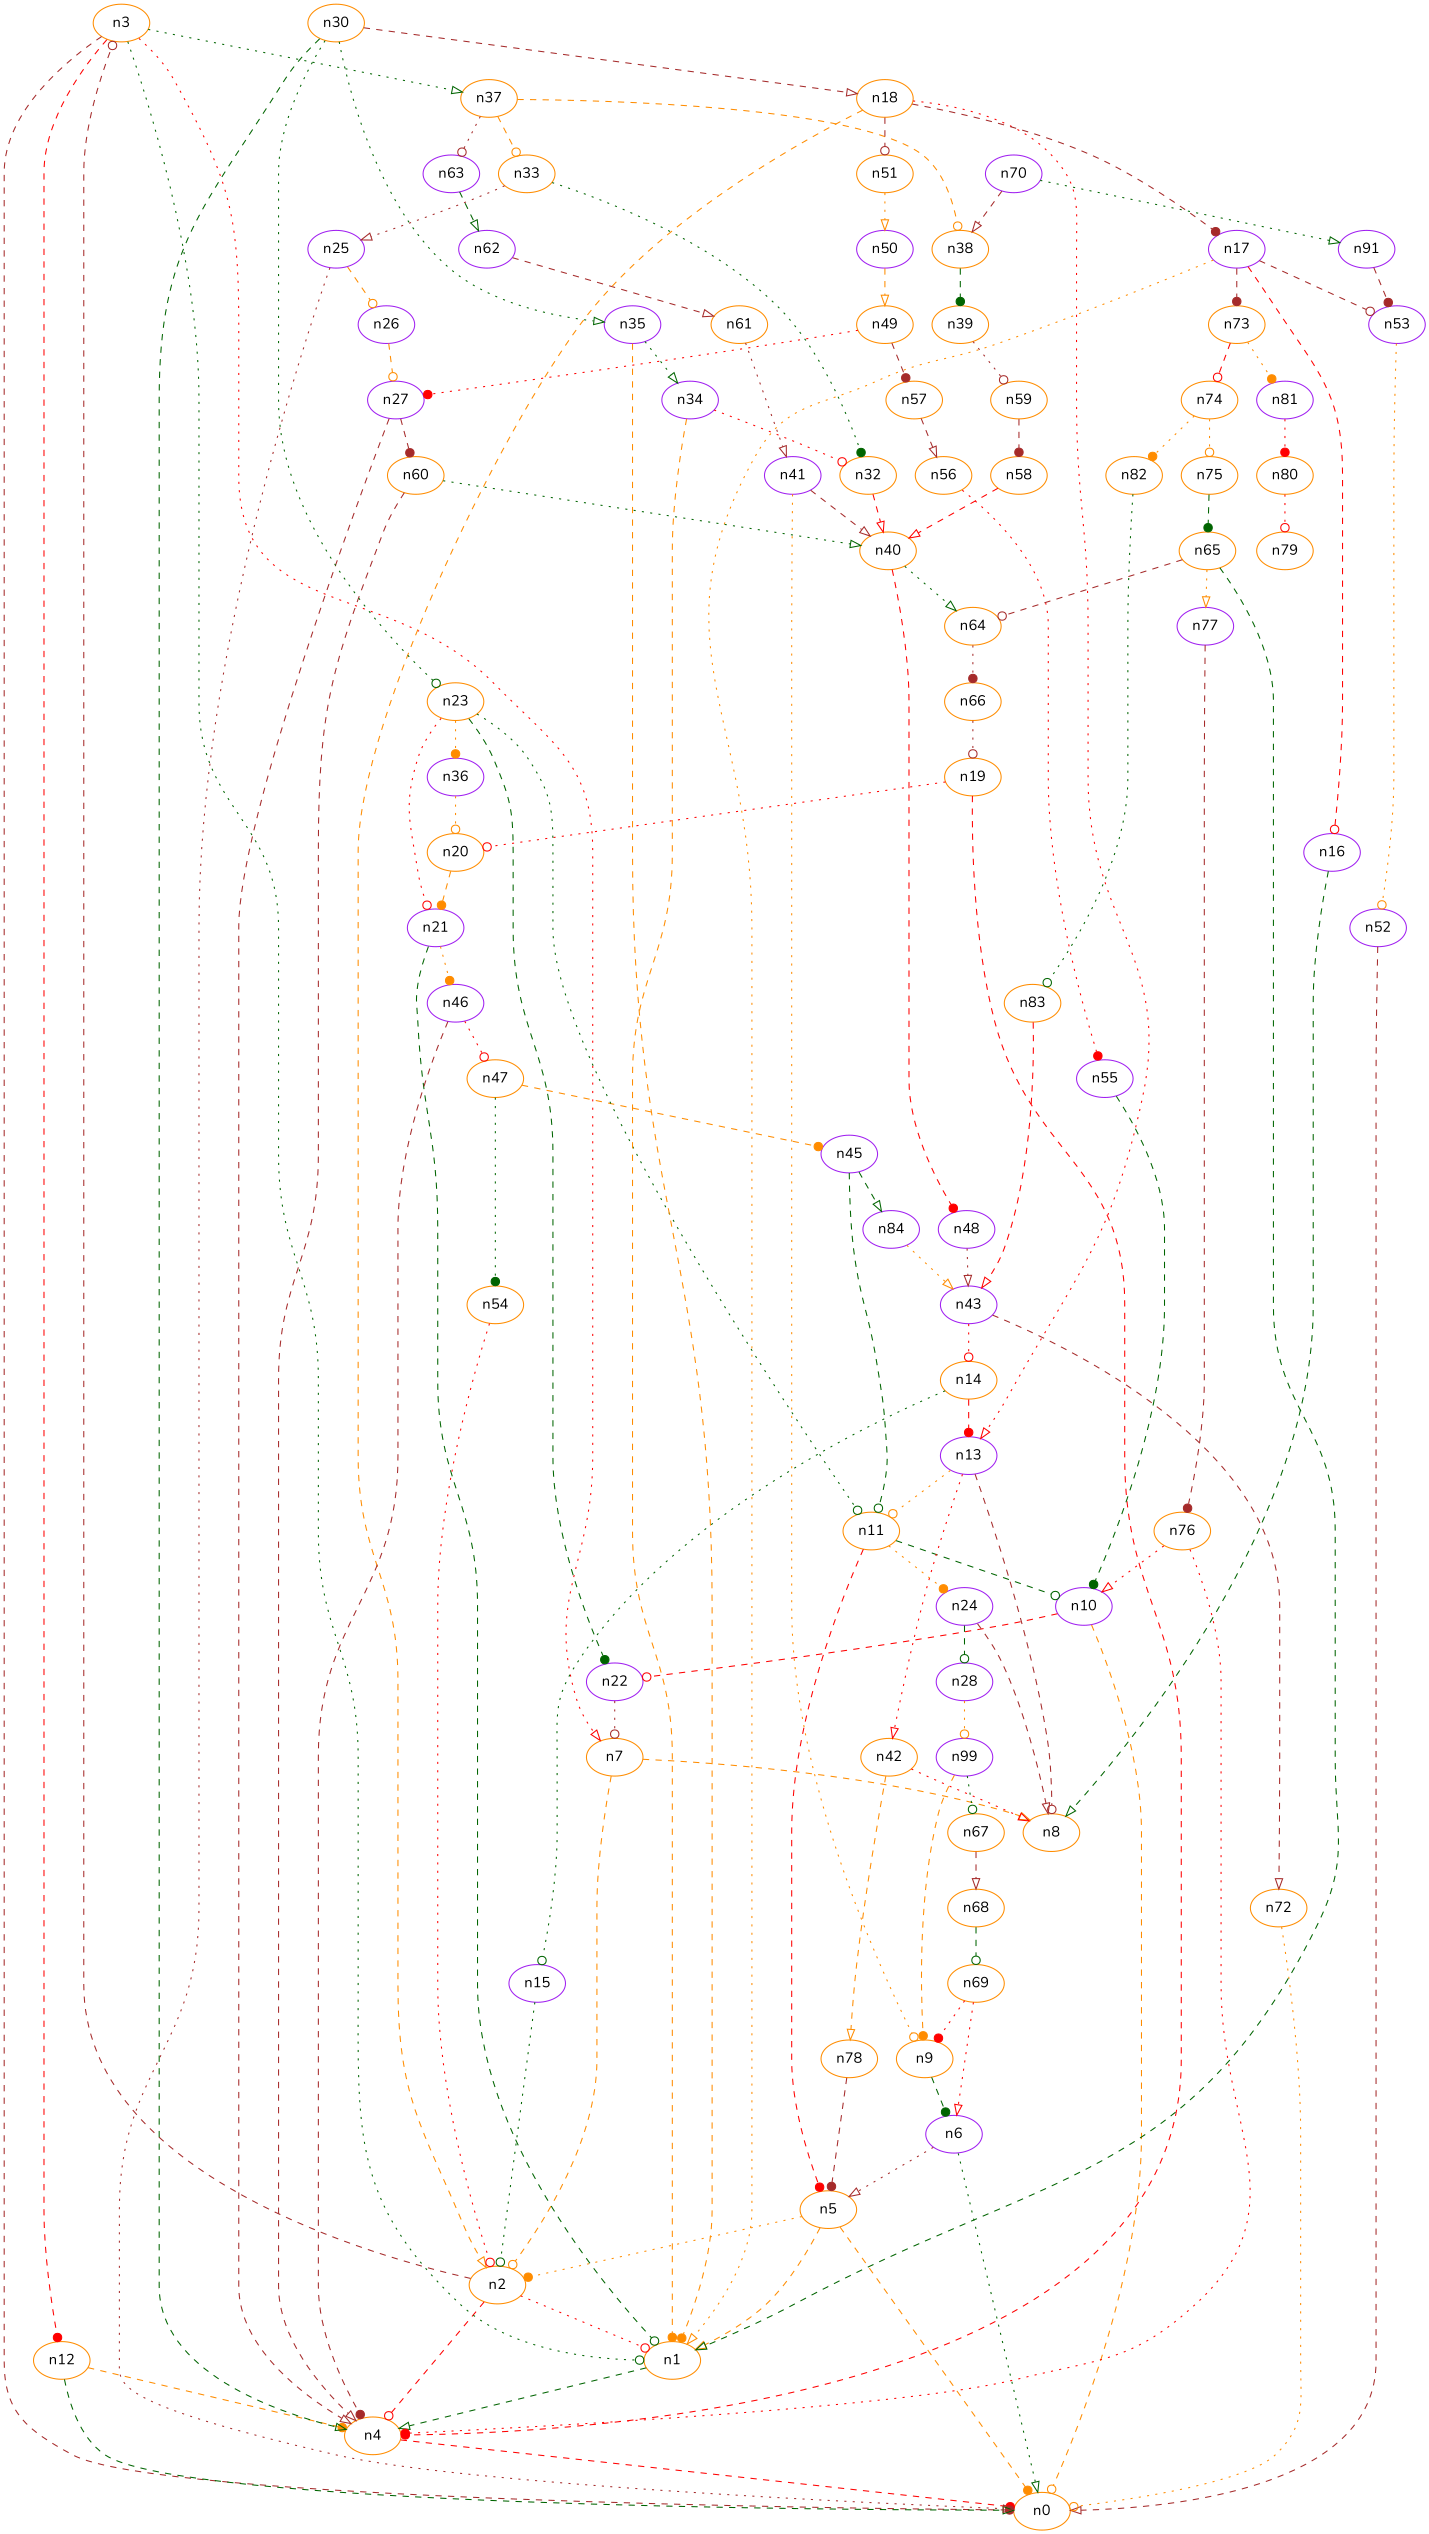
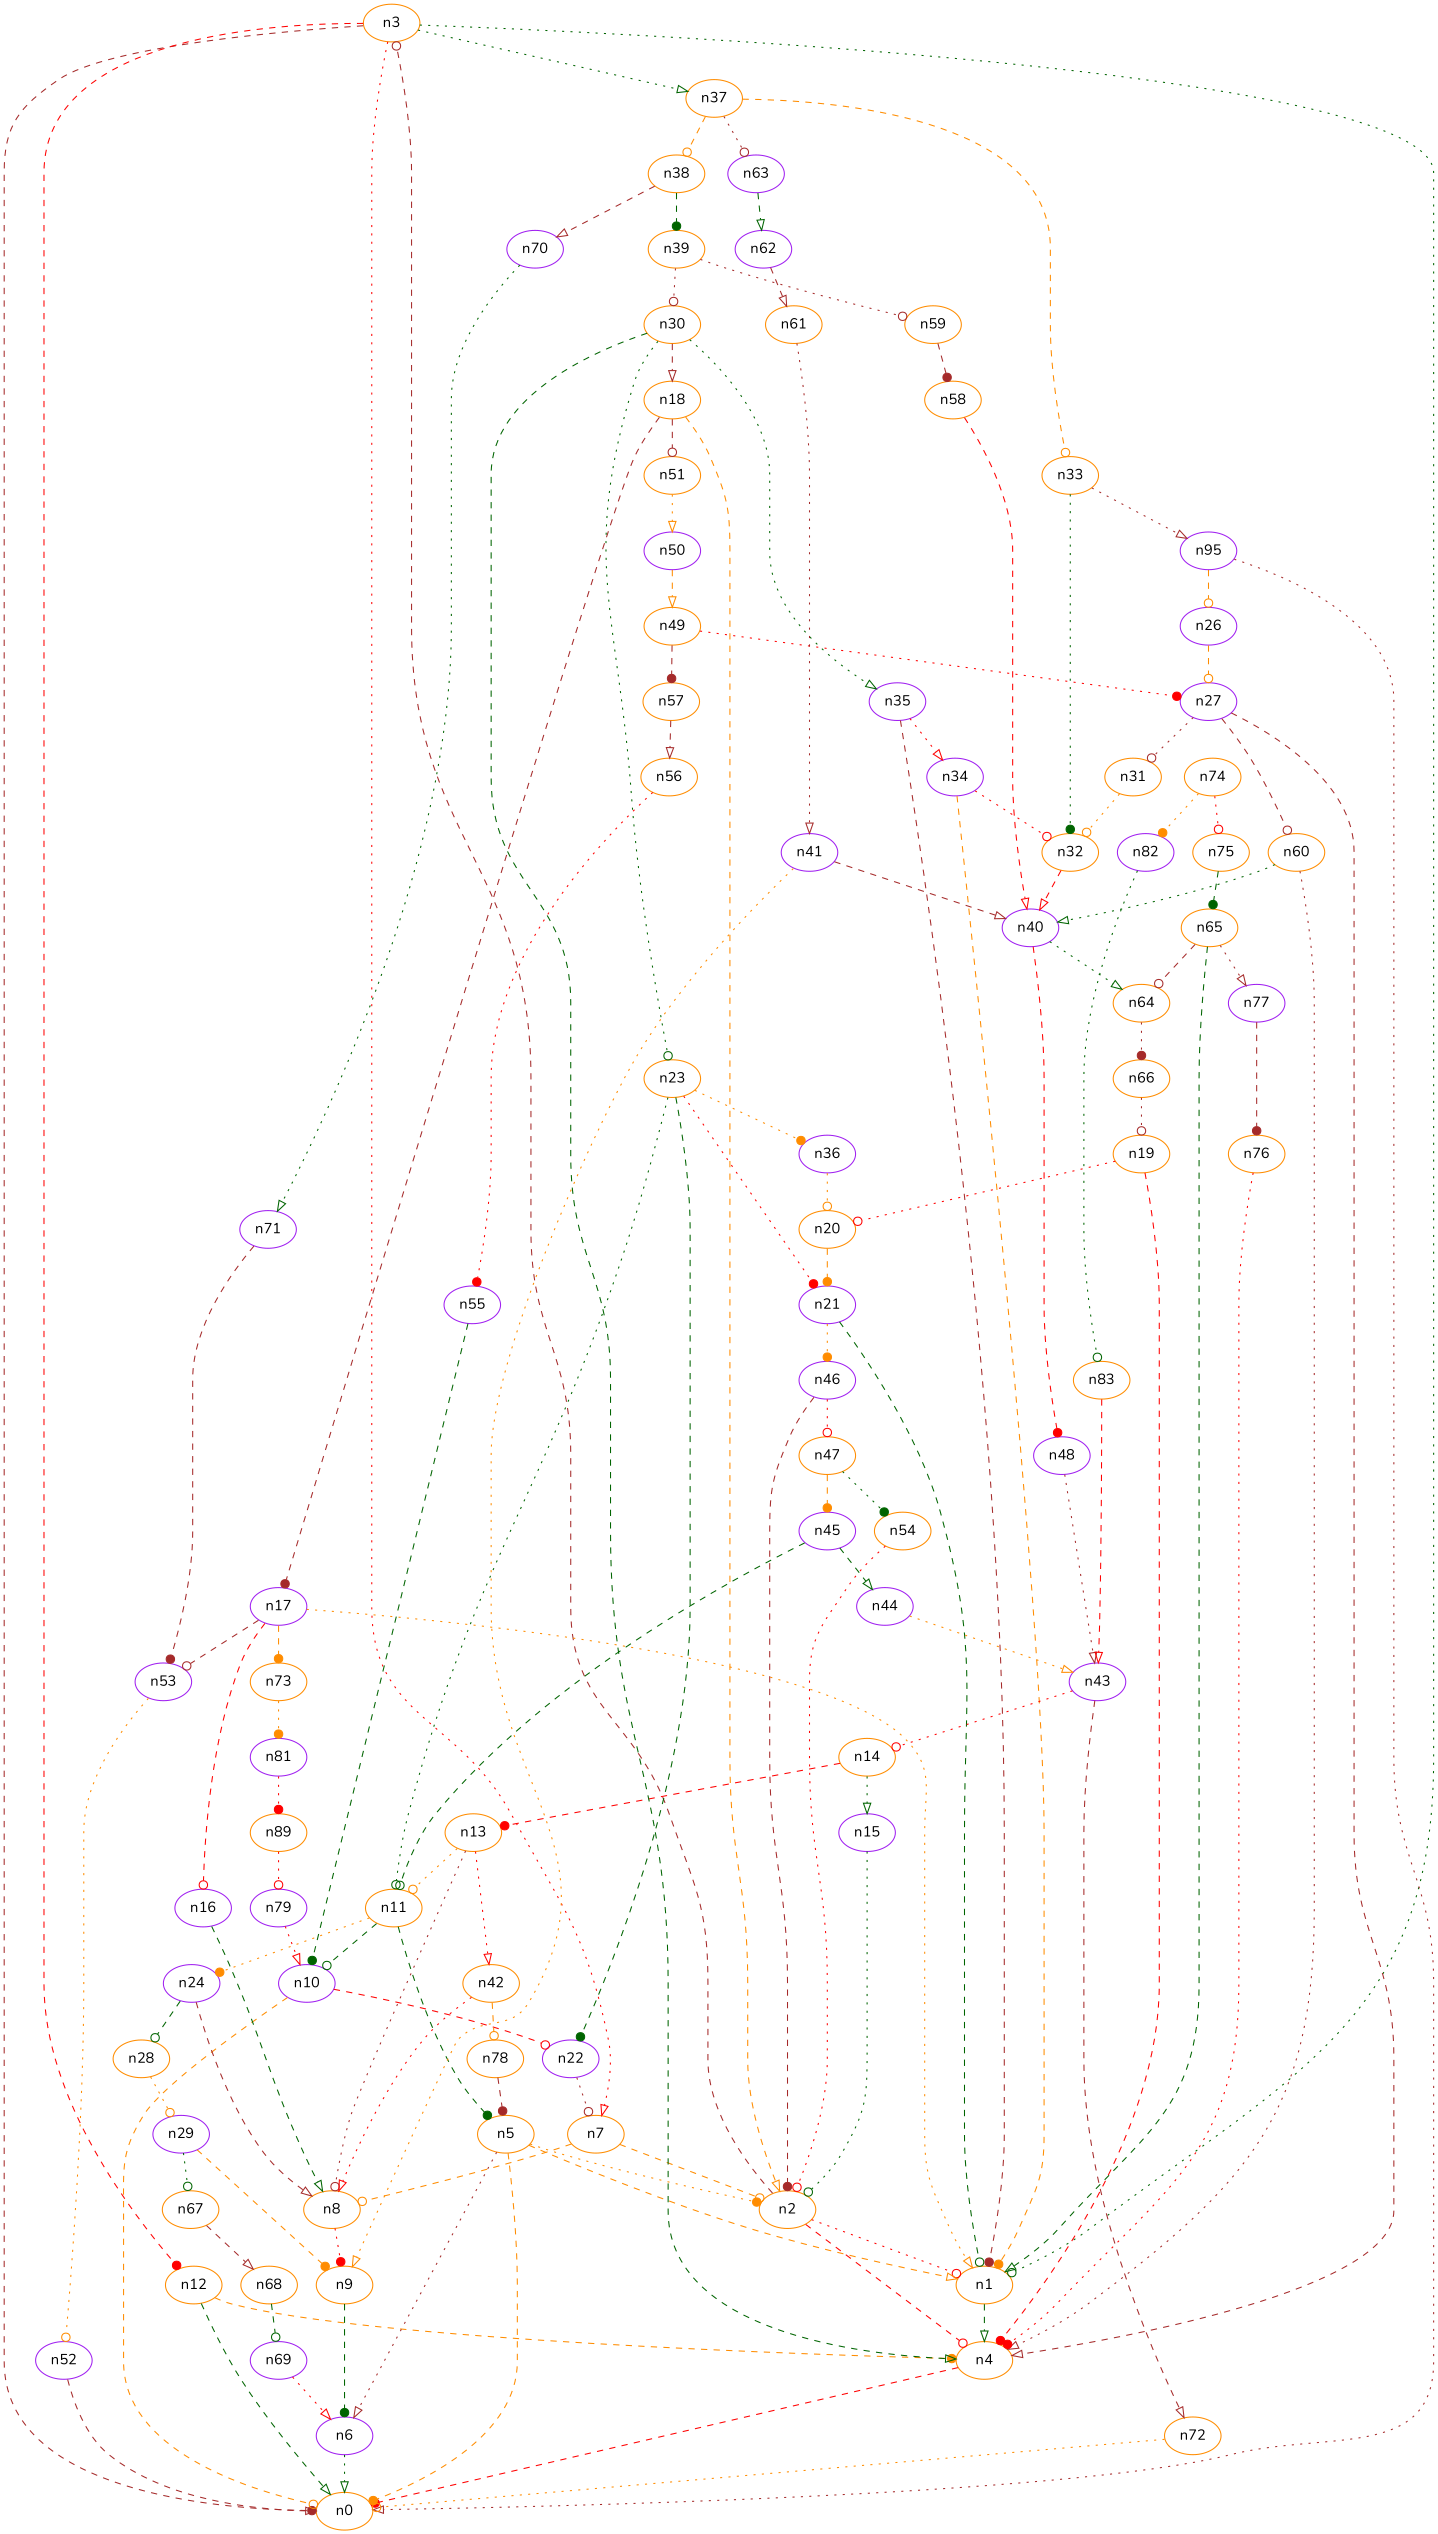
edge "n70" -> "n38": reversed
node "n25": label "n25" -> "n95"
node "n91": label "n91" -> "n71"
edge "n39" -> "n30": added
edge "n17" -> "n73": color brown -> darkorange
edge "n35" -> "n34": color darkgreen -> red
edge "n73" -> "n74": removed
edge "n27" -> "n60": arrowhead dot -> odot
edge "n74" -> "n75": color darkorange -> red
node "n82": color darkorange -> purple
node "n80": label "n80" -> "n89"
node "n40": color darkorange -> purple
node "n79": color darkorange -> purple
edge "n65" -> "n77": color darkorange -> brown
edge "n18" -> "n13": removed
node "n31": added
edge "n23" -> "n21": arrowhead odot -> dot
node "n84": label "n84" -> "n44"
edge "n41" -> "n9": arrowhead odot -> onormal
edge "n35" -> "n1": color darkorange -> brown
edge "n60" -> "n4": style dashed -> dotted
node "n13": color purple -> darkorange
edge "n76" -> "n10": now "n79" -> "n10"
edge "n14" -> "n15": arrowhead odot -> onormal
edge "n13" -> "n8": style dashed -> dotted
node "n28": color purple -> darkorange
edge "n46" -> "n4": now "n46" -> "n2"
node "n99": label "n99" -> "n29"
edge "n7" -> "n8": arrowhead onormal -> odot
edge "n11" -> "n5": color red -> darkgreen
edge "n42" -> "n78": arrowhead onormal -> odot
node "n69": color darkorange -> purple
edge "n69" -> "n9": now "n8" -> "n9"
edge "n6" -> "n5": reversed
